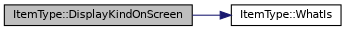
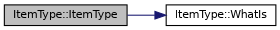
node "ItemType::DisplayKindOnScreen": label "ItemType::DisplayKindOnScreen" -> "ItemType::ItemType"
